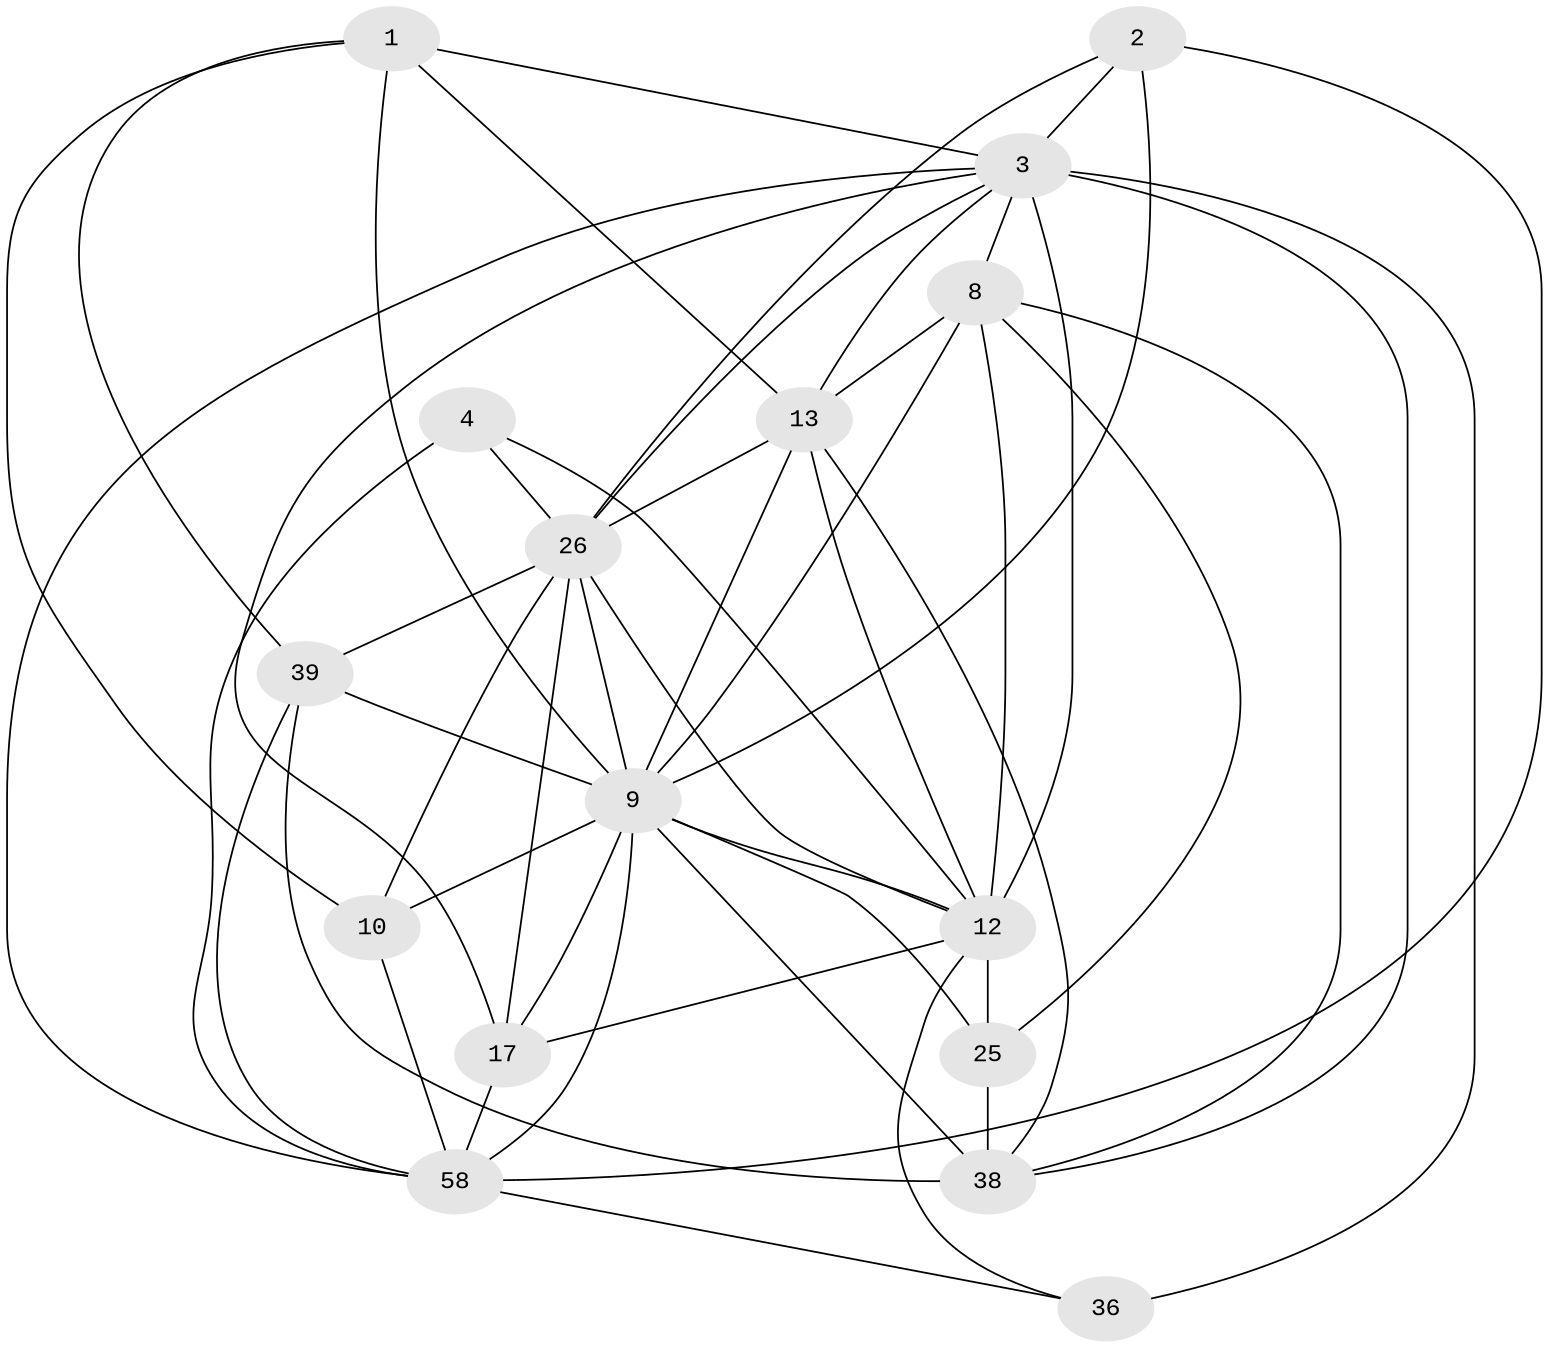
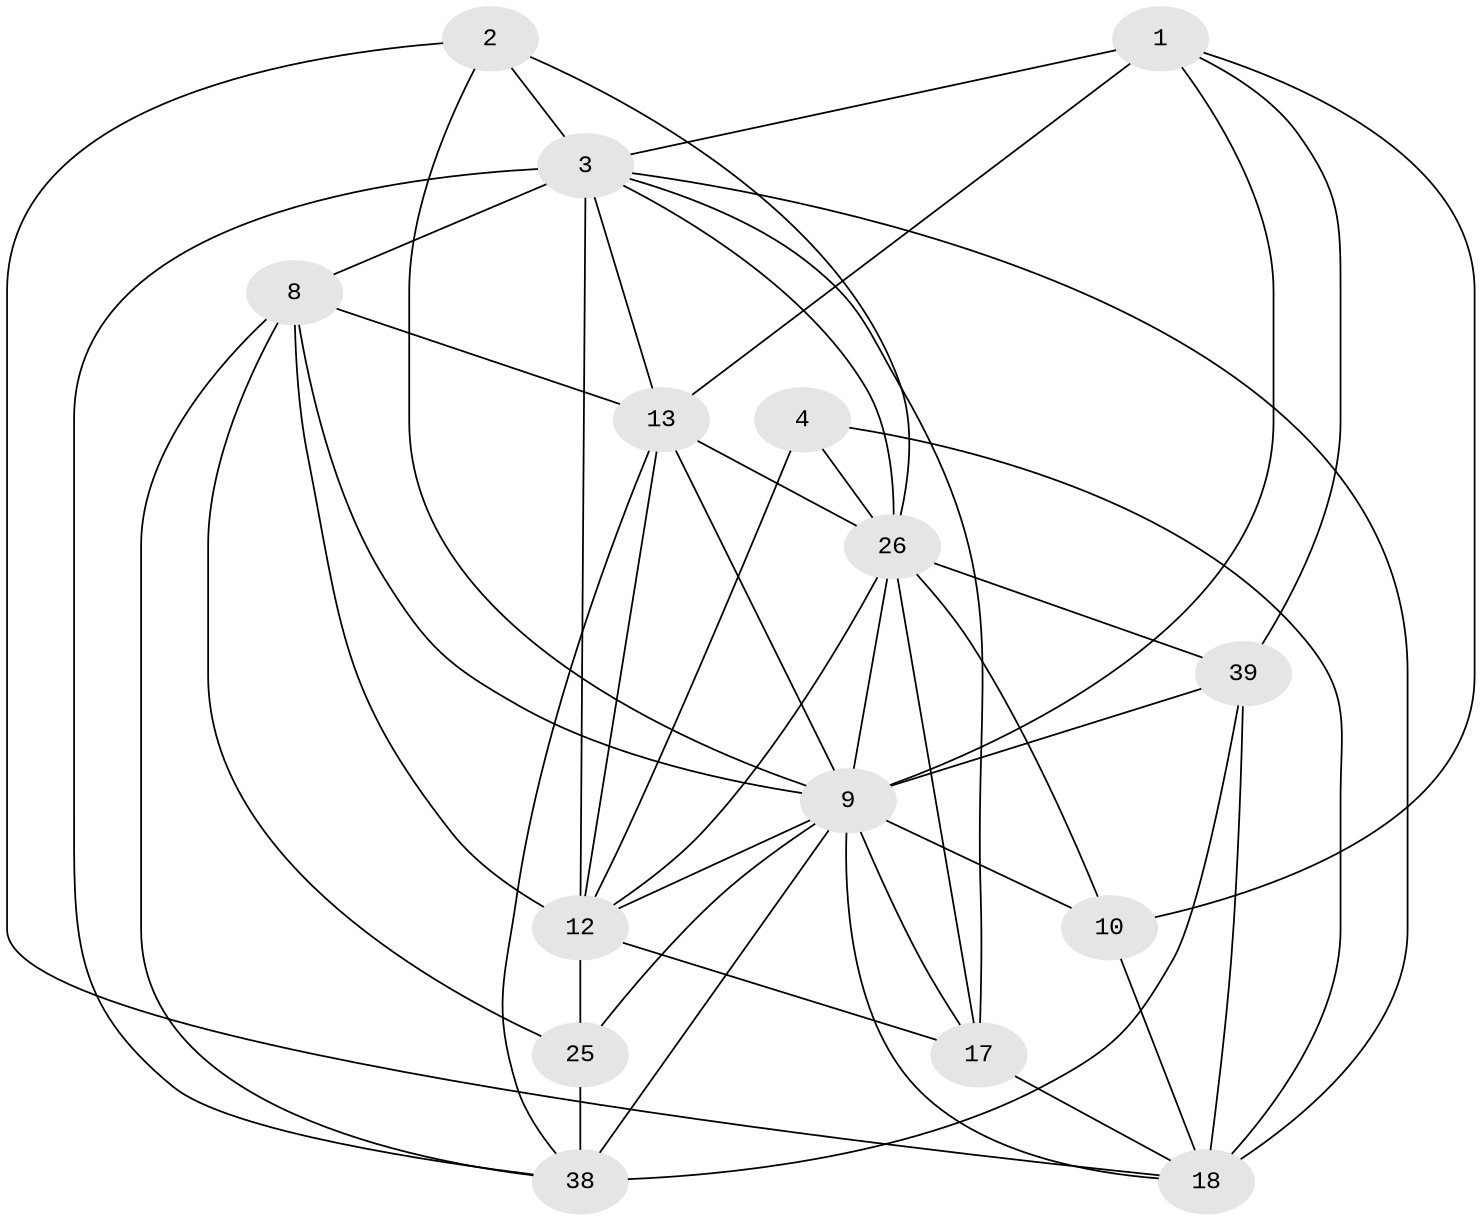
node "58": label "58" -> "18"
node "36": removed
